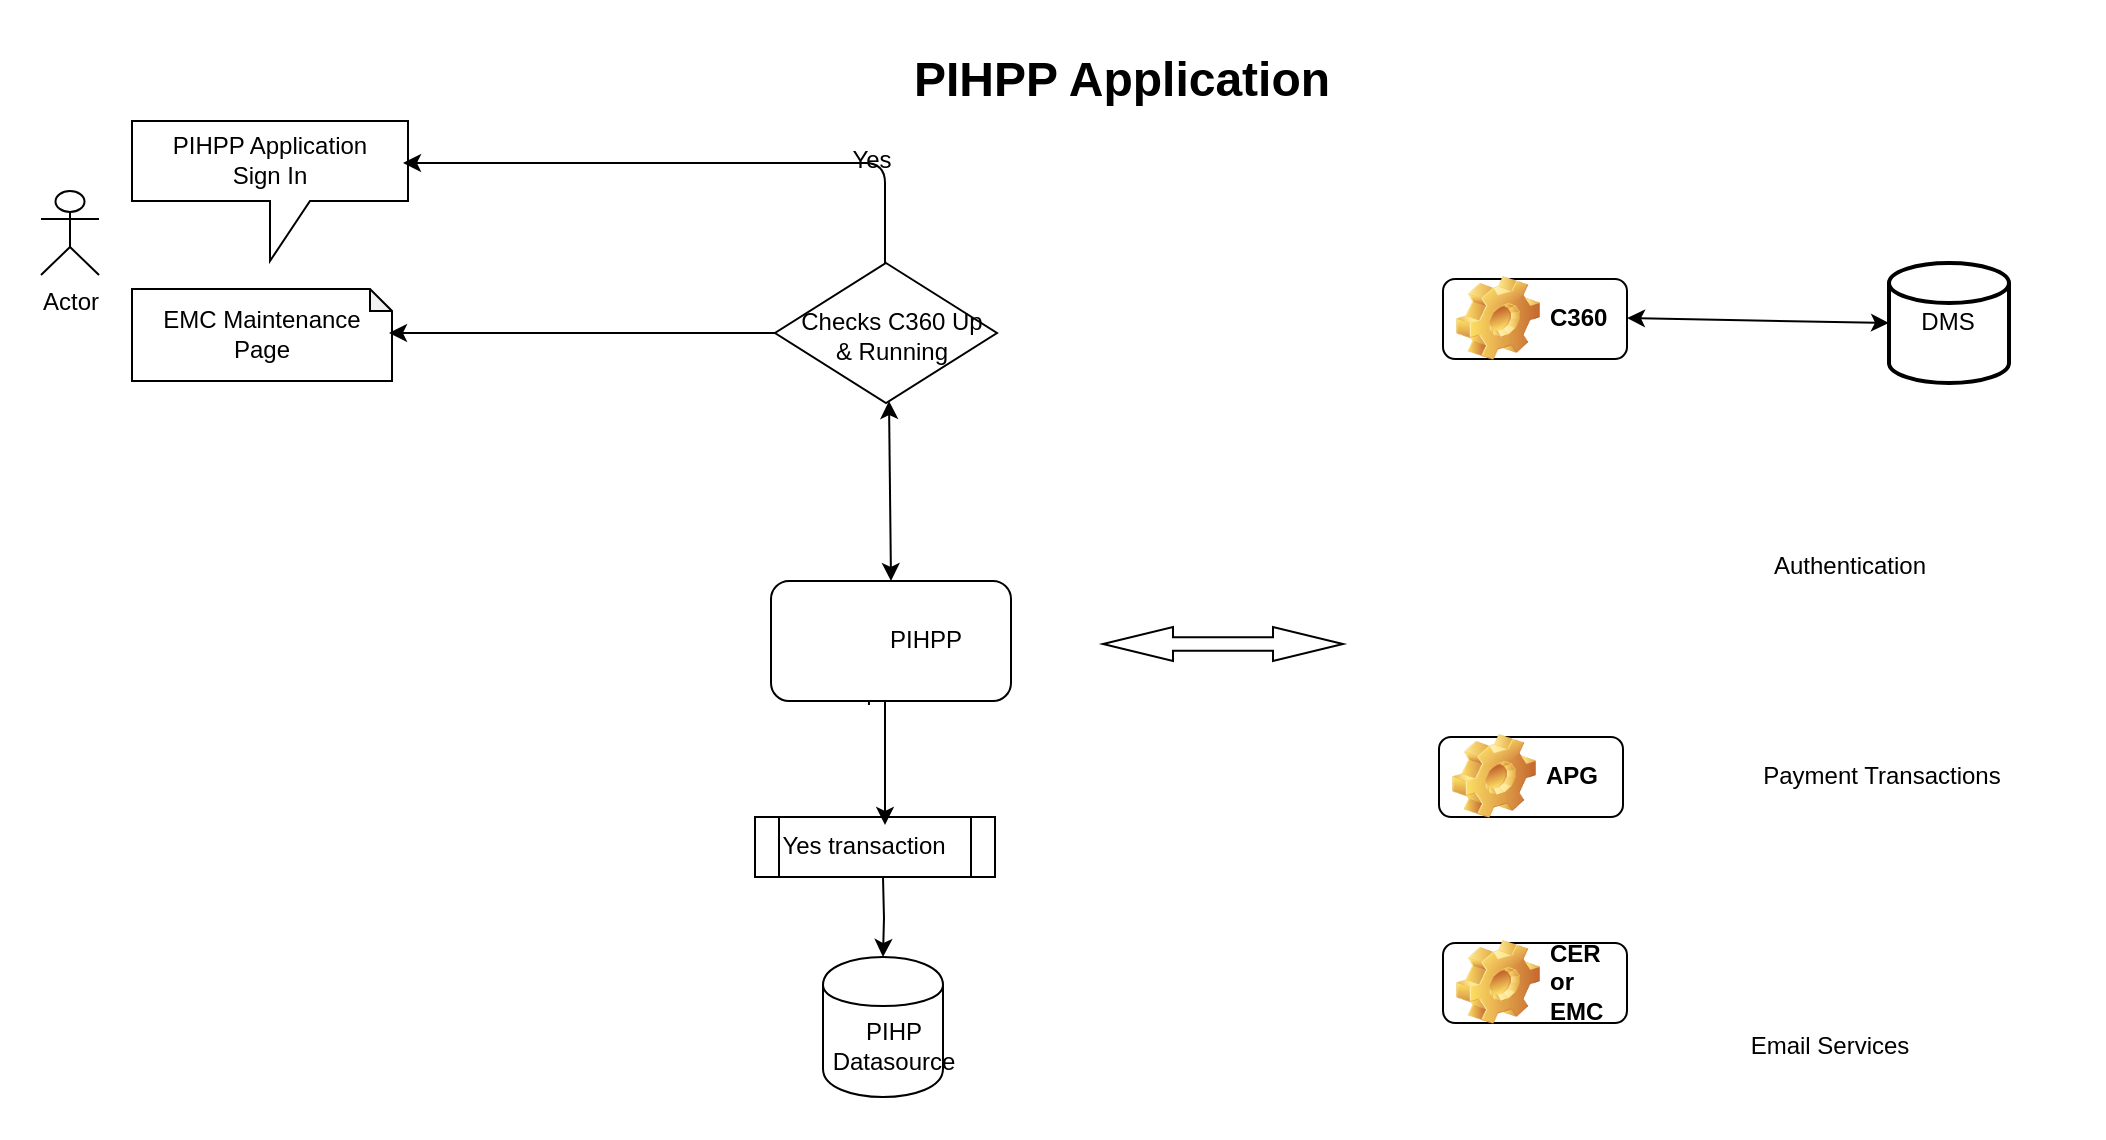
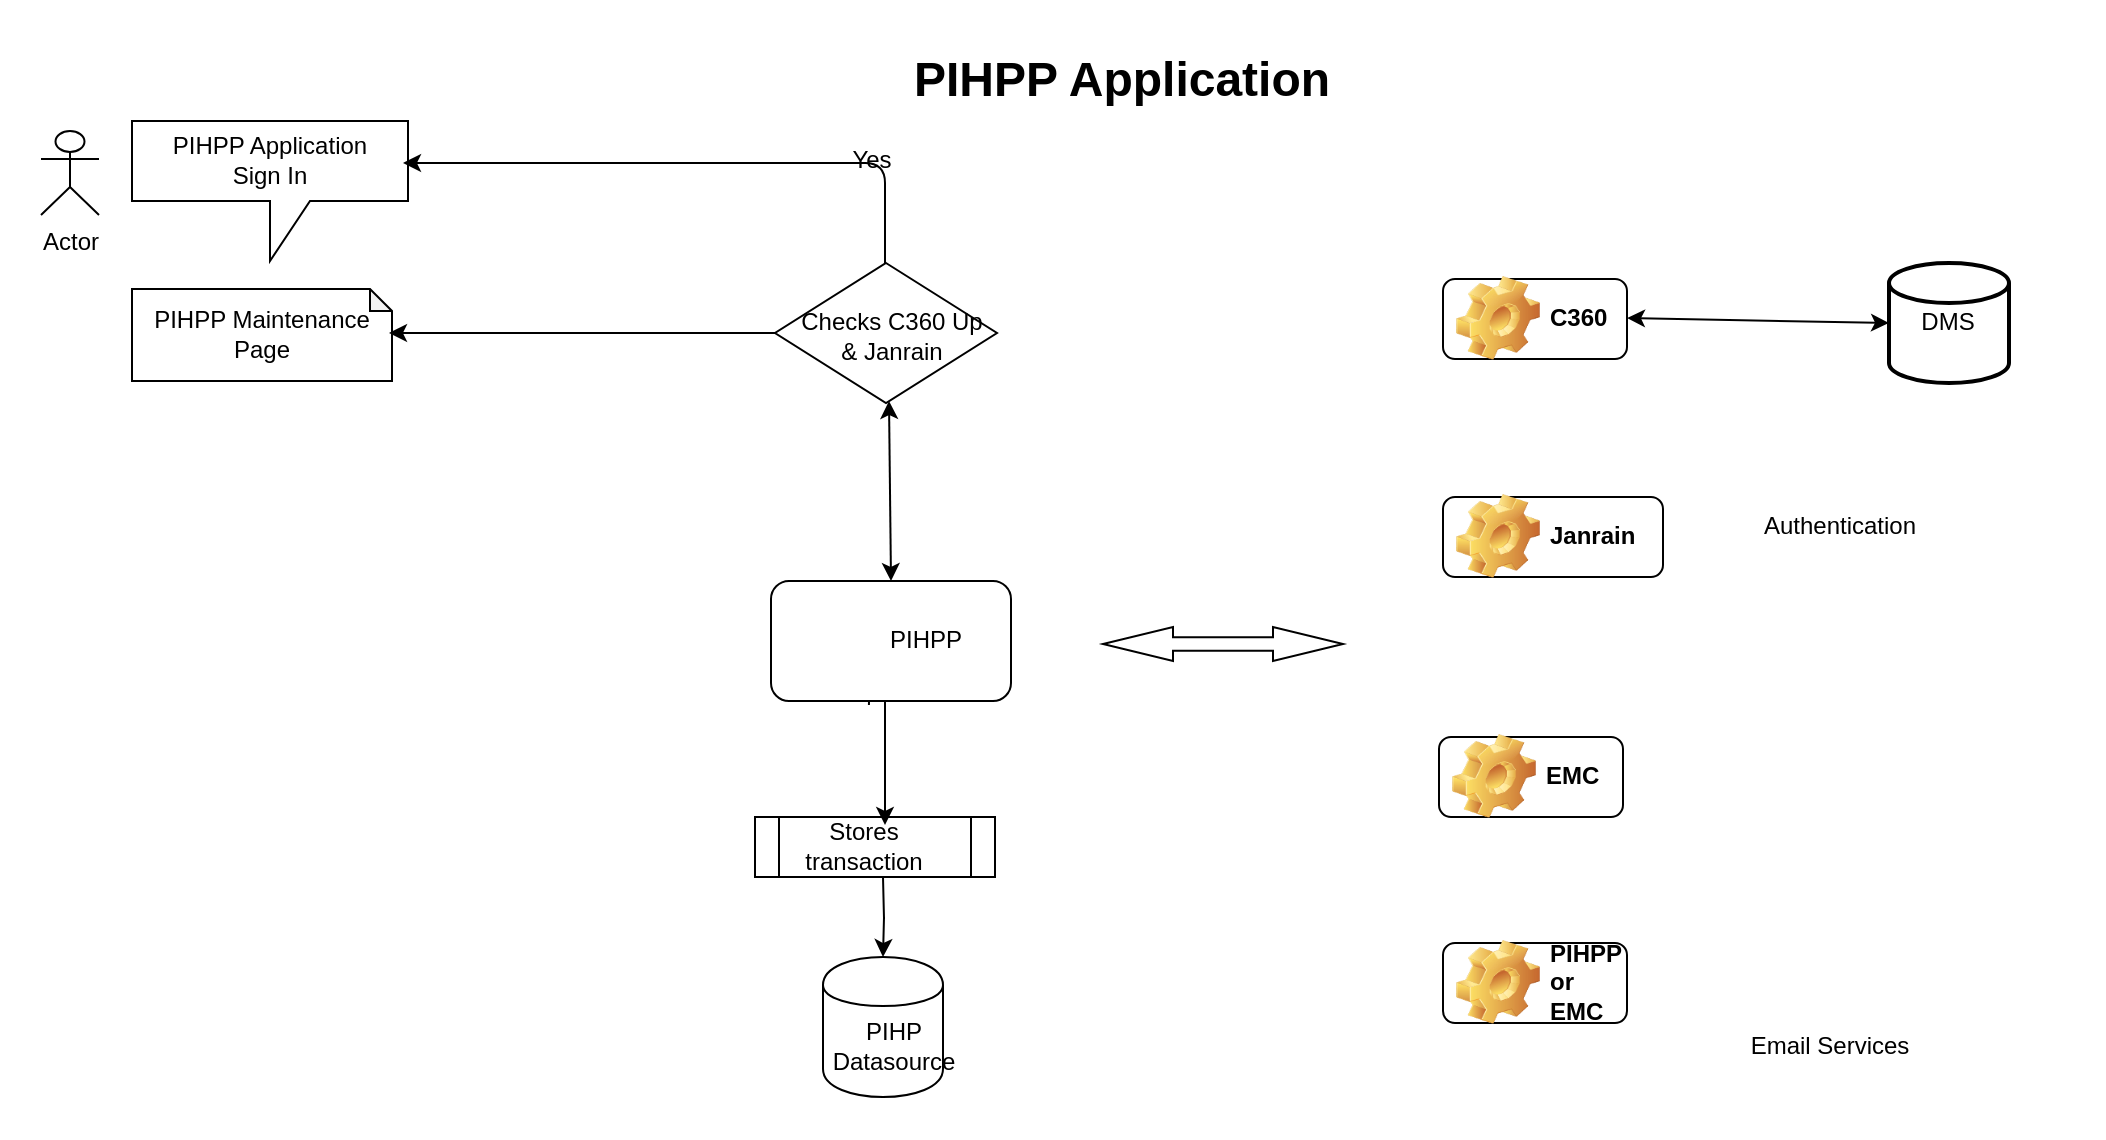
node "Actor": moved (70, 233) -> (70, 173)
node "EMC Maintenance Page": label "EMC Maintenance Page" -> "PIHPP Maintenance Page"
node "Checks C360 Up & Running": label "Checks C360 Up & Running" -> "Checks C360 Up & Janrain"
node "Janrain": added
node "Authentication": moved (1851, 567) -> (1841, 527)
node "APG": label "APG" -> "EMC"
node "Payment Transactions": removed
node "Yes transaction": label "Yes transaction" -> "Stores transaction"
node "CER or EMC": label "CER or EMC" -> "PIHPP or EMC"
